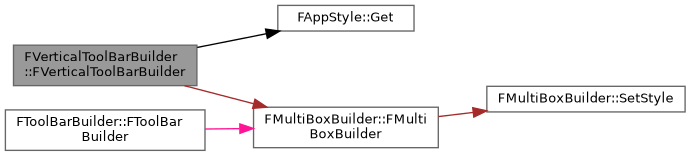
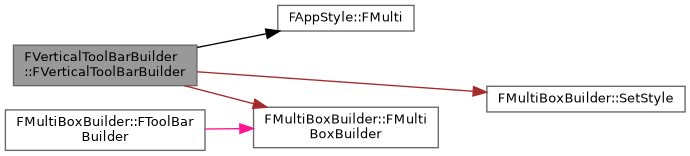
node "FAppStyle::Get": label "FAppStyle::Get" -> "FAppStyle::FMulti"
edge "FMultiBoxBuilder::FMulti BoxBuilder" -> "FMultiBoxBuilder::SetStyle": now "FVerticalToolBarBuilder ::FVerticalToolBarBuilder" -> "FMultiBoxBuilder::SetStyle"
node "FToolBarBuilder::FToolBar Builder": label "FToolBarBuilder::FToolBar Builder" -> "FMultiBoxBuilder::FToolBar Builder"
